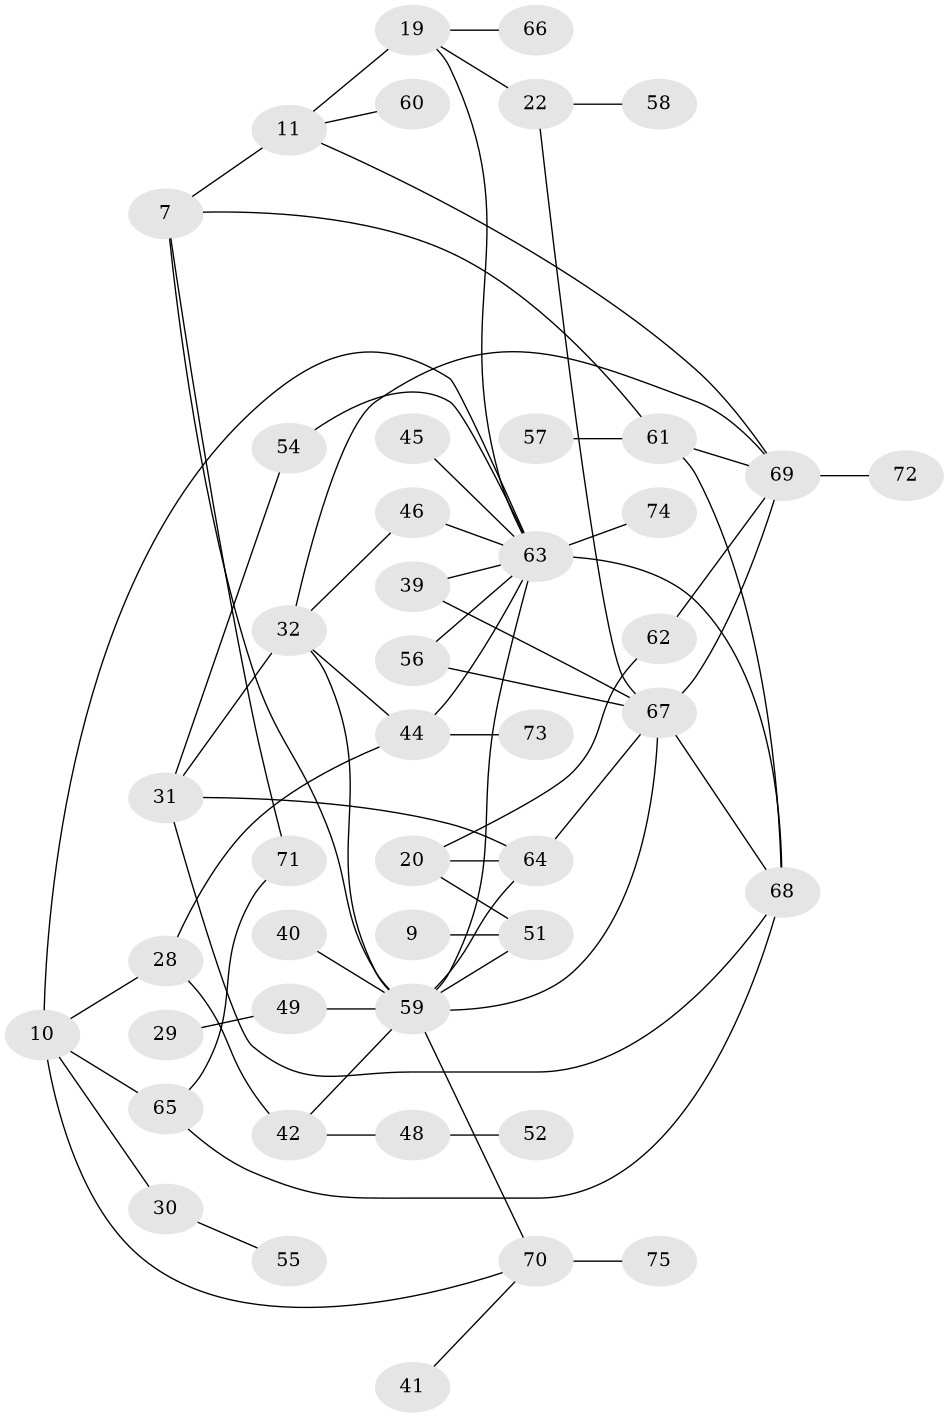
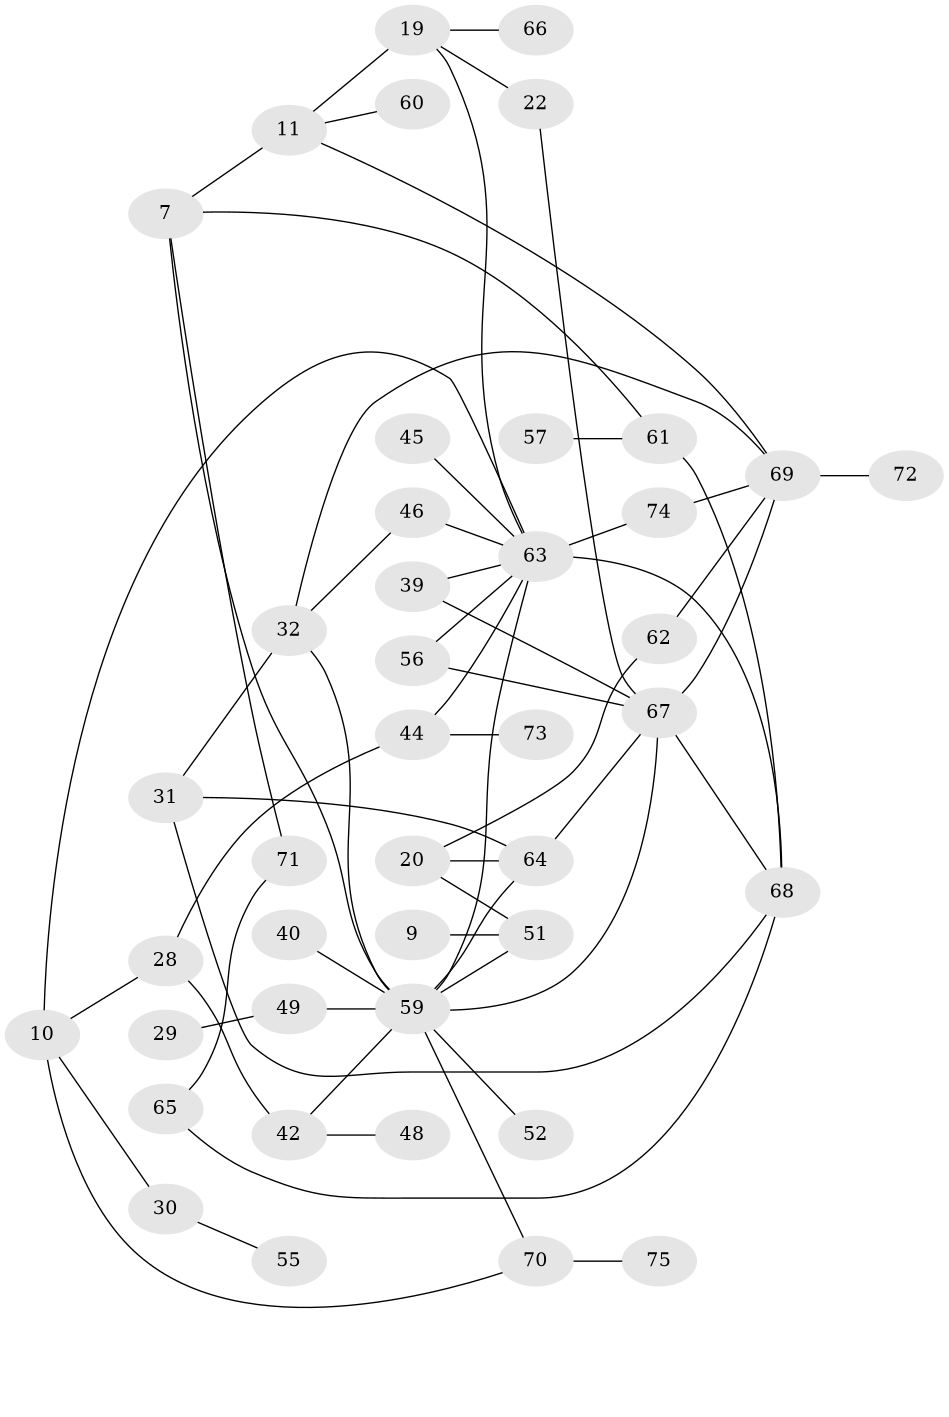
node "58": removed
node "54": removed
edge "61" -- "69": now "74" -- "69"
edge "32" -- "44": removed
edge "10" -- "65": removed
edge "48" -- "52": now "59" -- "52"
node "41": removed
